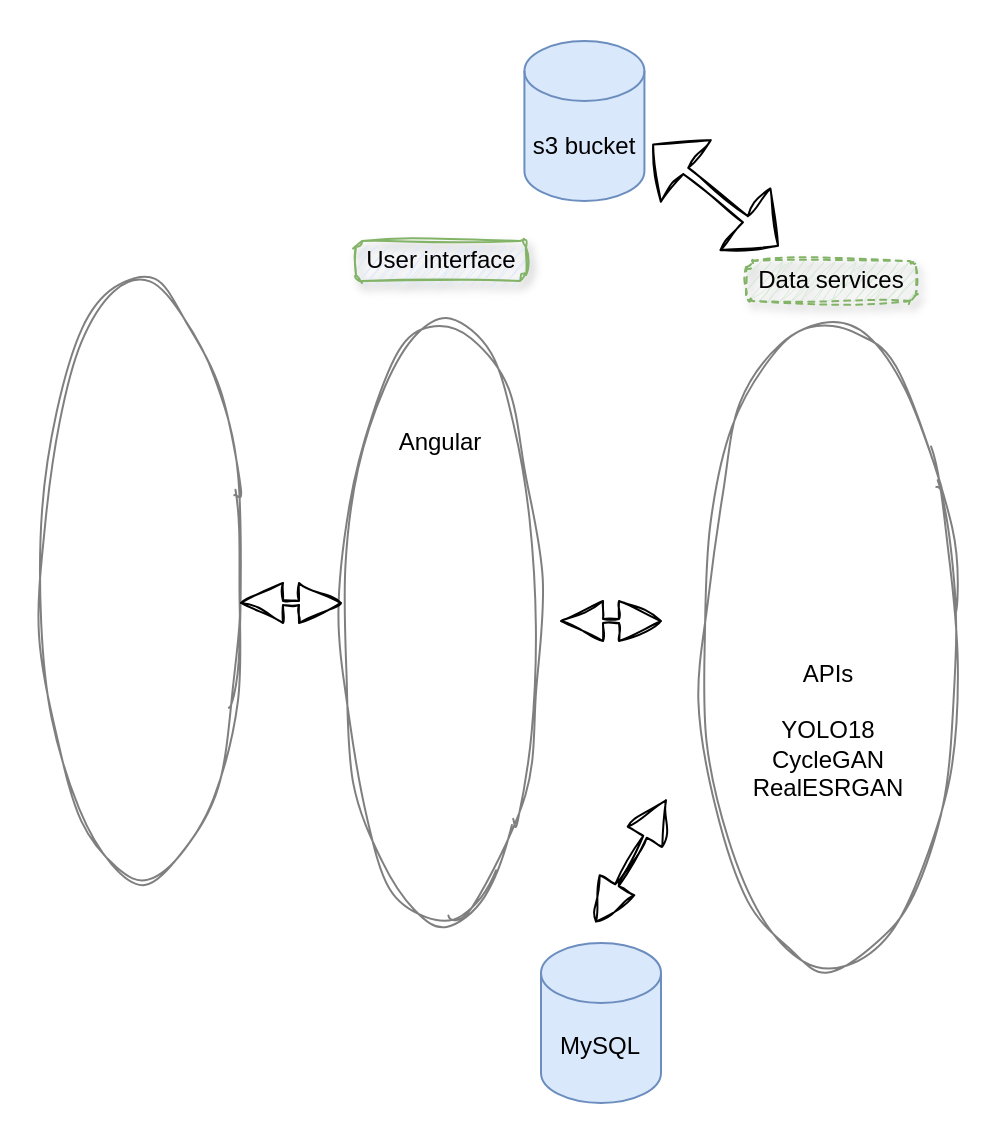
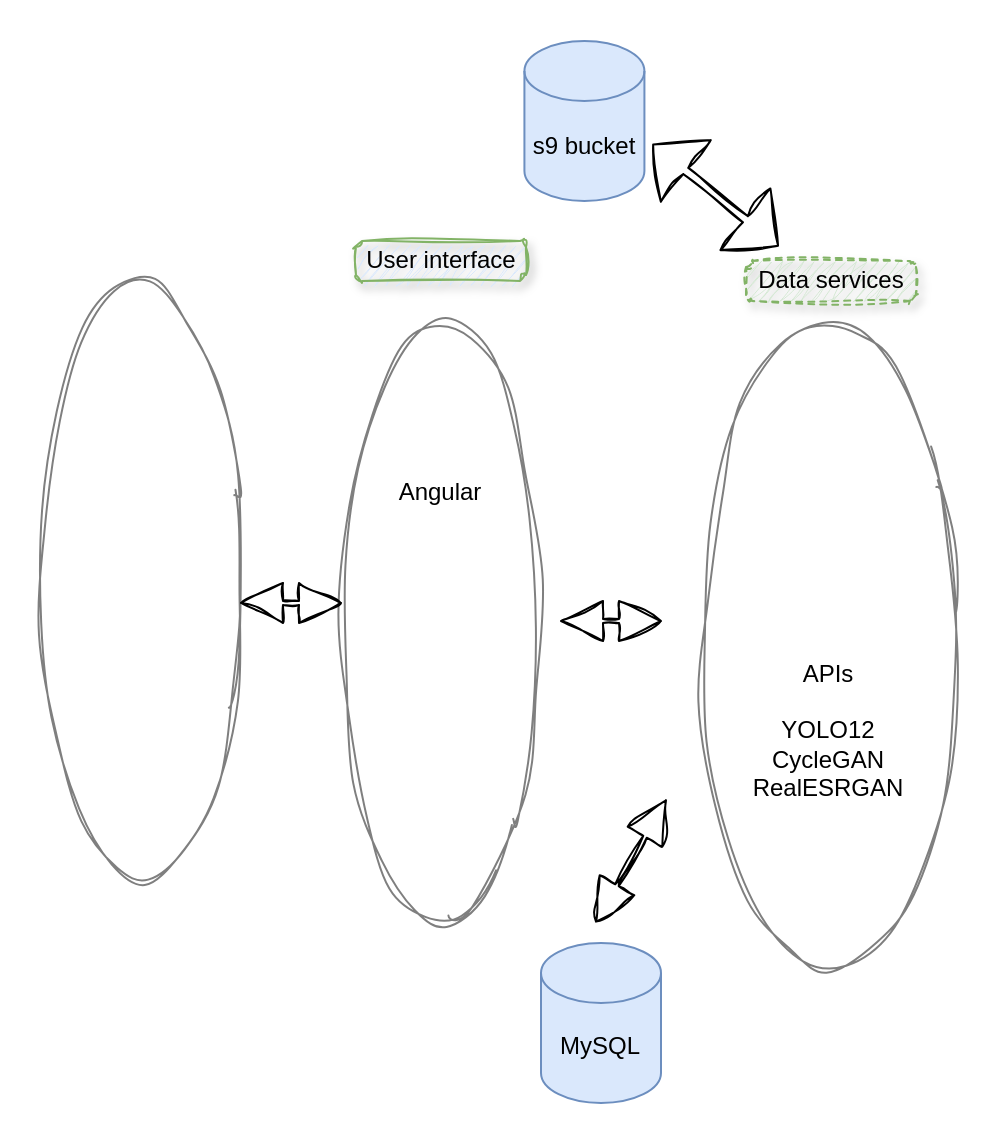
node "s3 bucket": label "s3 bucket" -> "s9 bucket"
node "Angular": moved (441, 443) -> (441, 493)
node "APIs YOLO18 CycleGAN RealESRGAN": label "APIs YOLO18 CycleGAN RealESRGAN" -> "APIs YOLO12 CycleGAN RealESRGAN"
